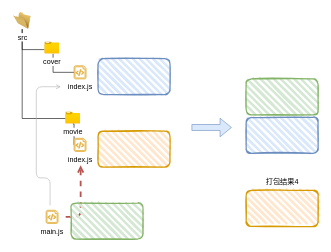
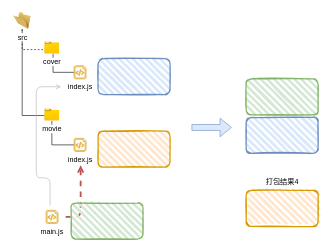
edge "src" -- "cover": style solid -> dashed
node "movie": moved (73, 118) -> (52, 115)
